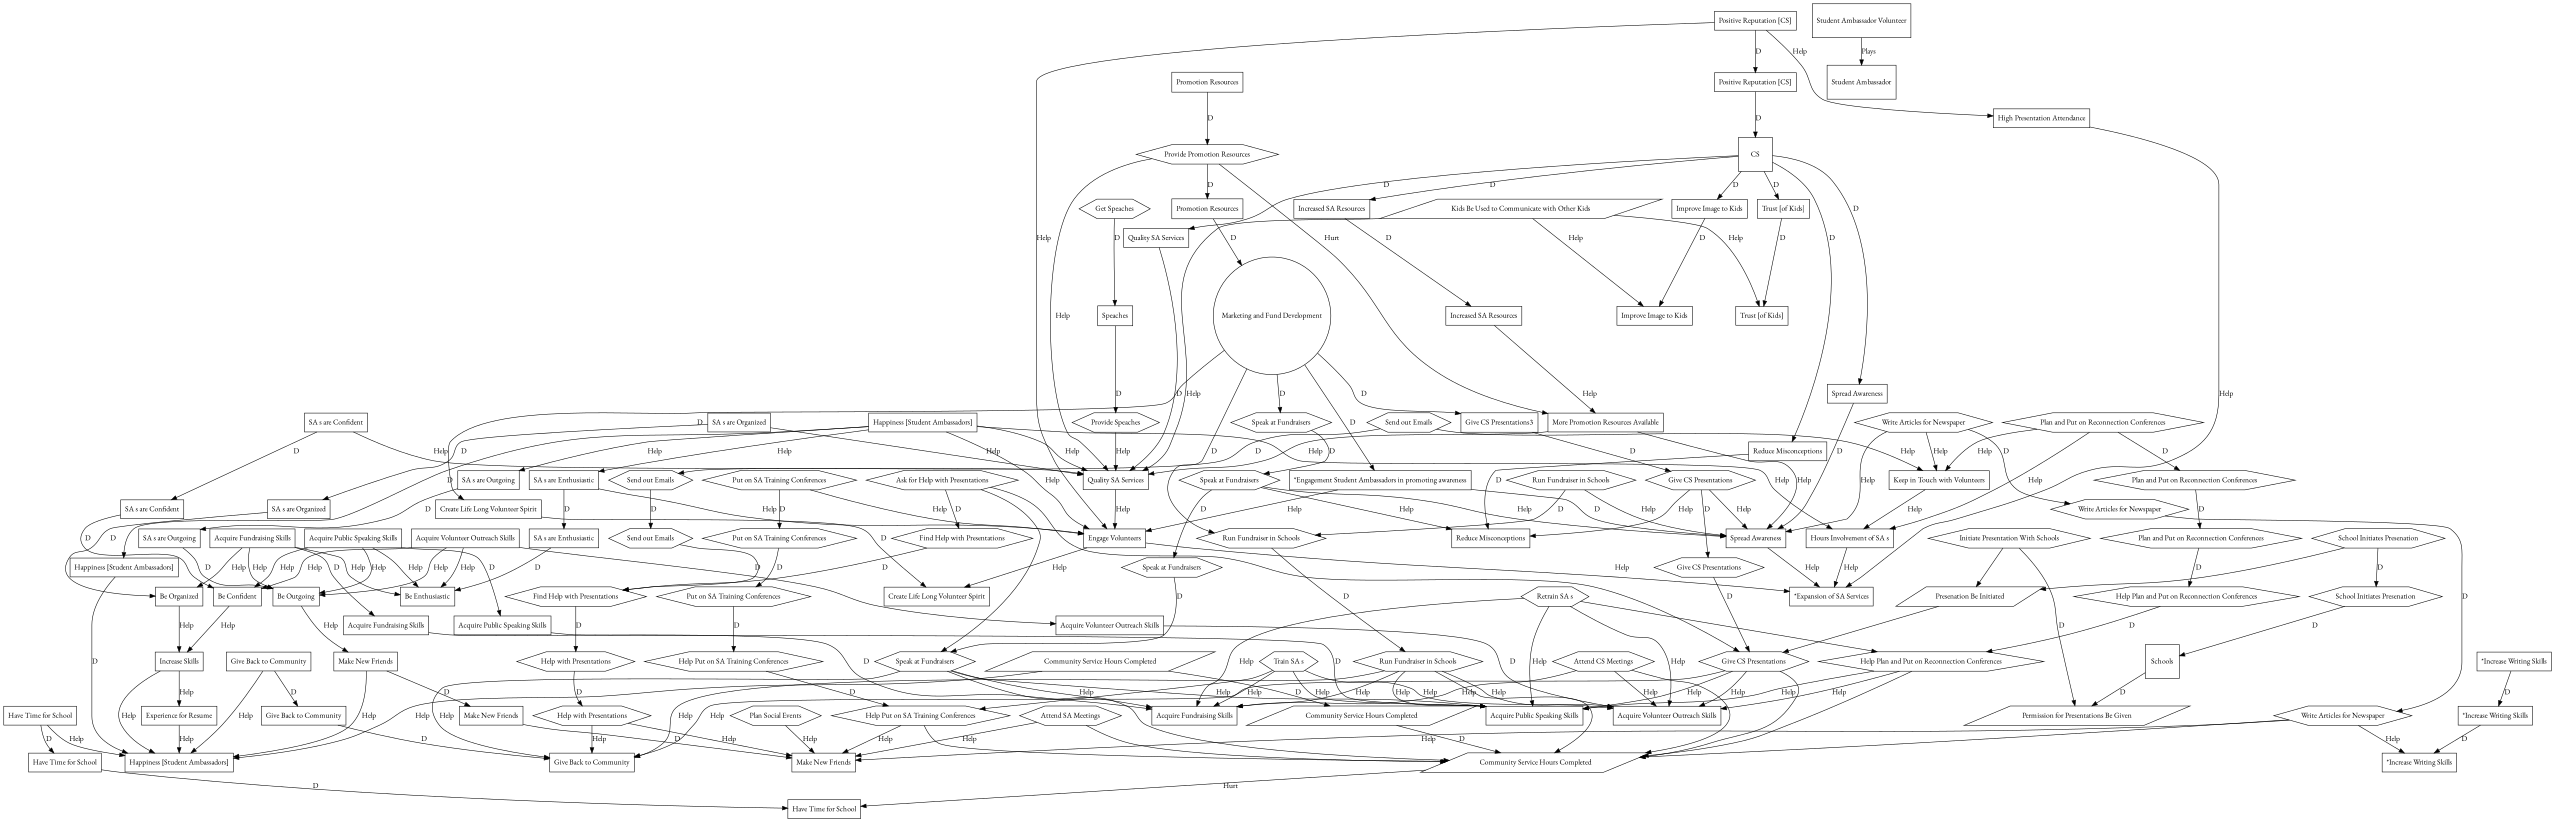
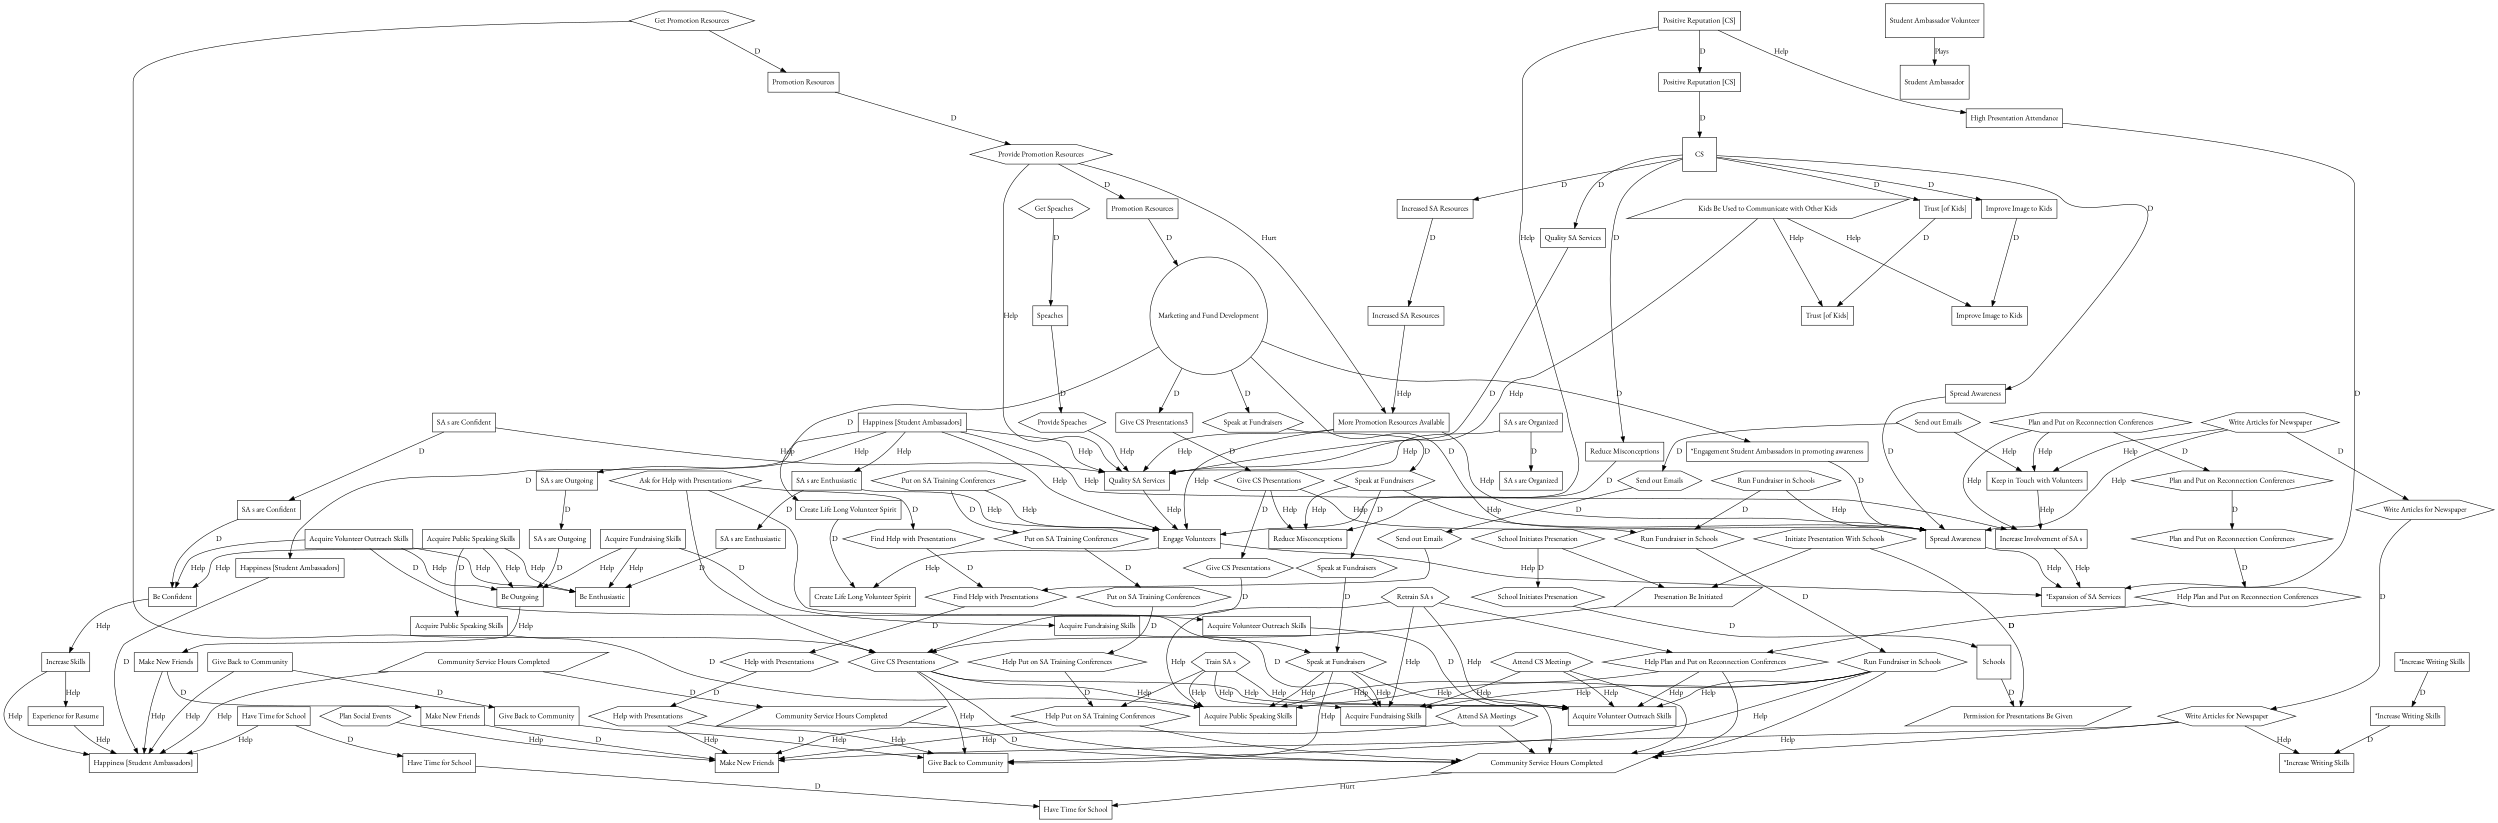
node "Get Promotion Resources": added
edge "High Presentation Attendance" -> "*Expansion of SA Services": label "Help" -> "D"
edge "*Engagement Student Ambassadors in promoting awareness" -> "Engage Volunteers": now "More Promotion Resources Available" -> "Engage Volunteers"
node "Hours Involvement of SA s": label "Hours Involvement of SA s" -> "Increase Involvement of SA s"
node "Be Organized": removed
